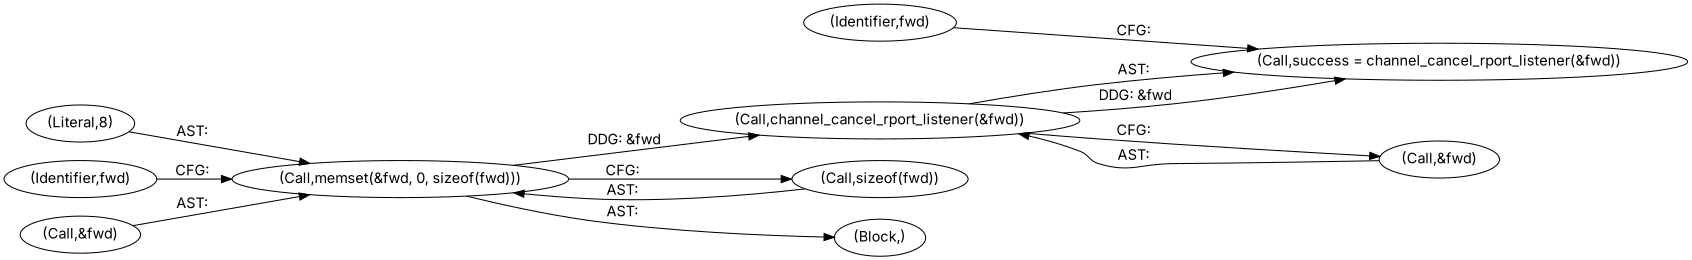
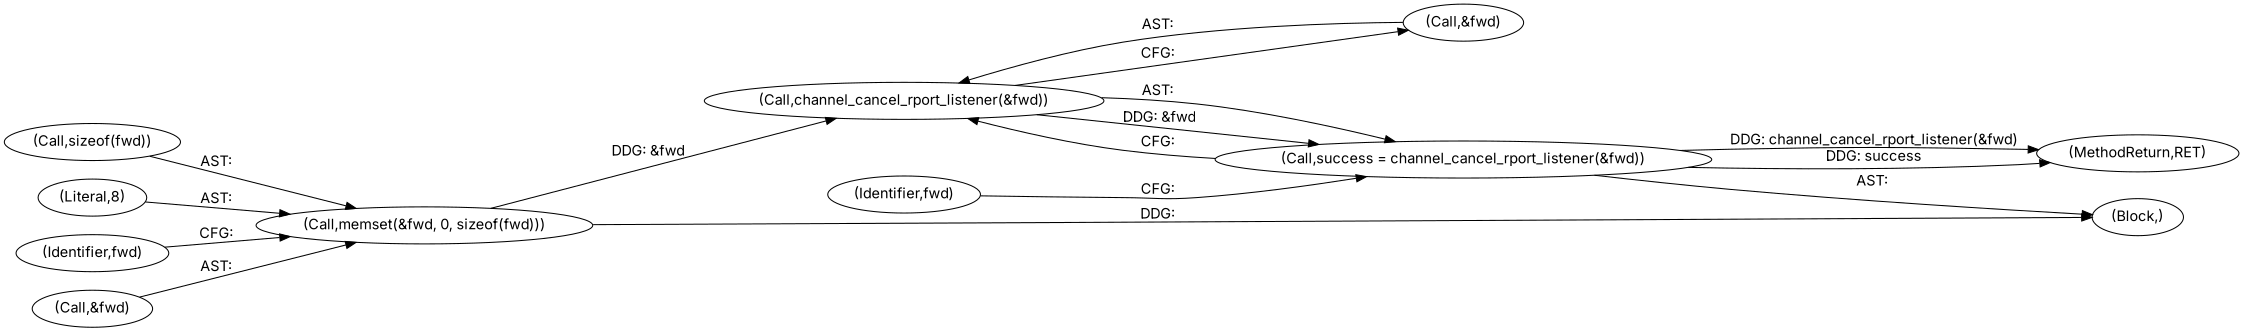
edge "(Call,success = channel_cancel_rport_listener(&fwd))" -> "(Call,channel_cancel_rport_listener(&fwd))": added, label "CFG:"
node "(MethodReturn,RET)": added
edge "(Call,memset(&fwd, 0, sizeof(fwd)))" -> "(Call,sizeof(fwd))": removed, label "CFG:"
edge "(Call,success = channel_cancel_rport_listener(&fwd))" -> "(Block,)": added, label "AST:"
edge "(Call,memset(&fwd, 0, sizeof(fwd)))" -> "(Block,)": label "AST: " -> "DDG: "
